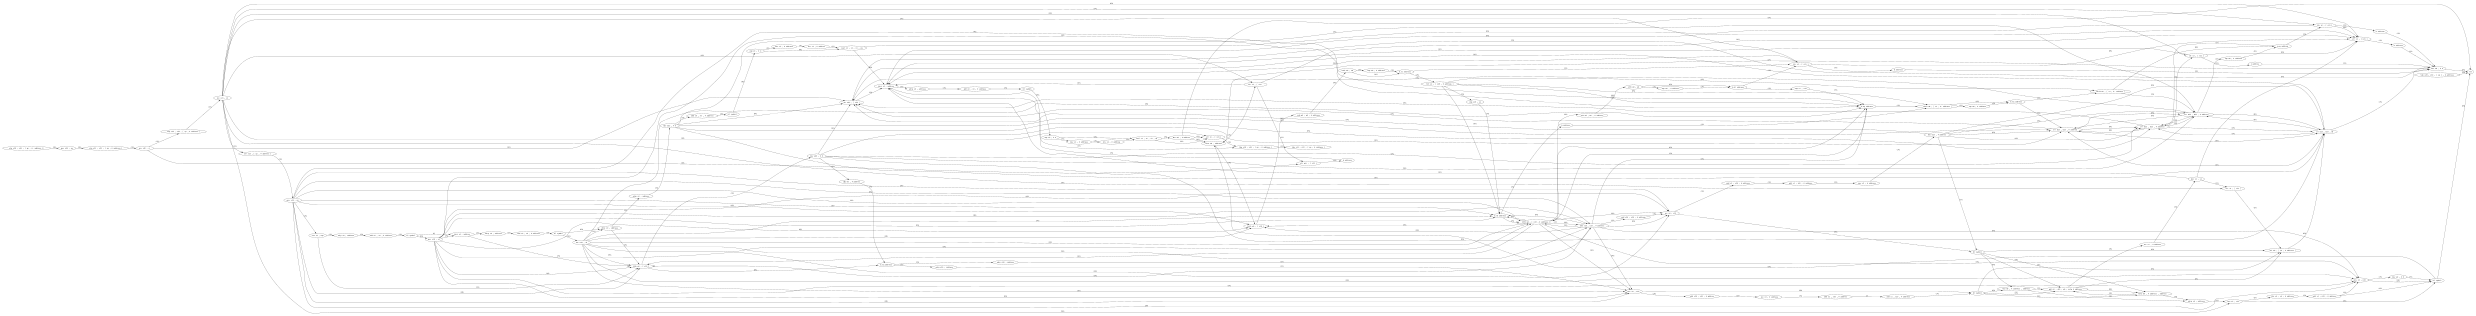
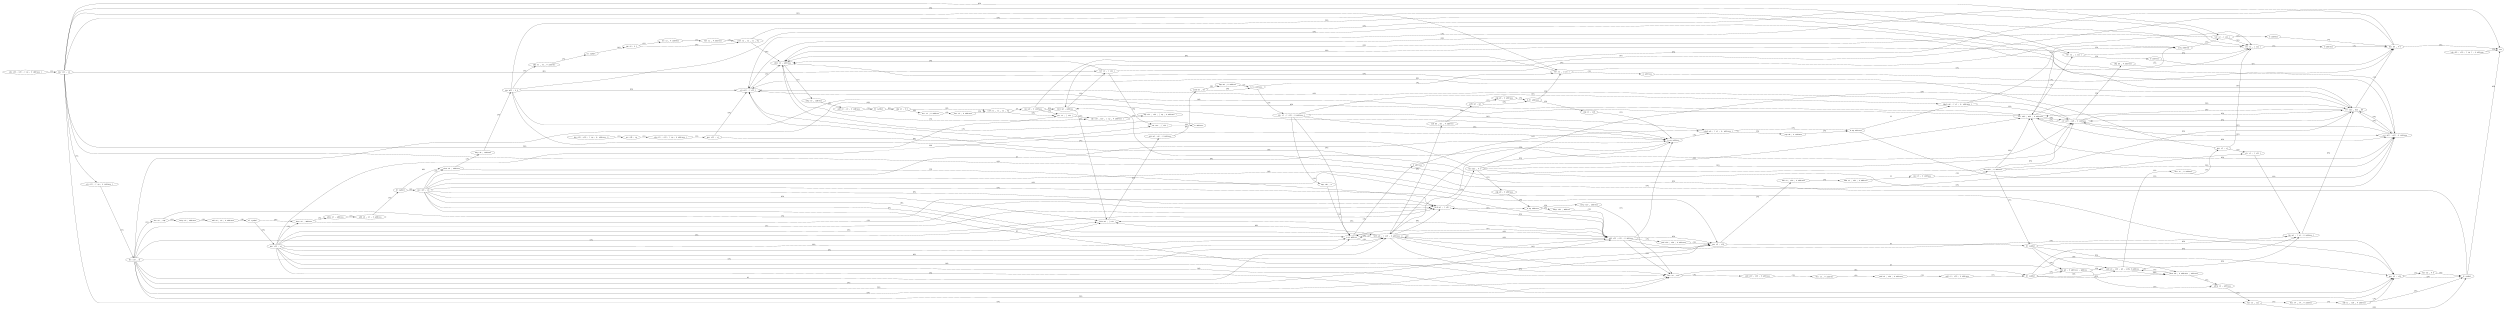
edge "str w23 , [ x22 ]" -> "mov w0 , # 0": reversed
edge "mov x22 , x1" -> "stp x19 , x20 , [ sp , # address ]": removed, label "CFG"
